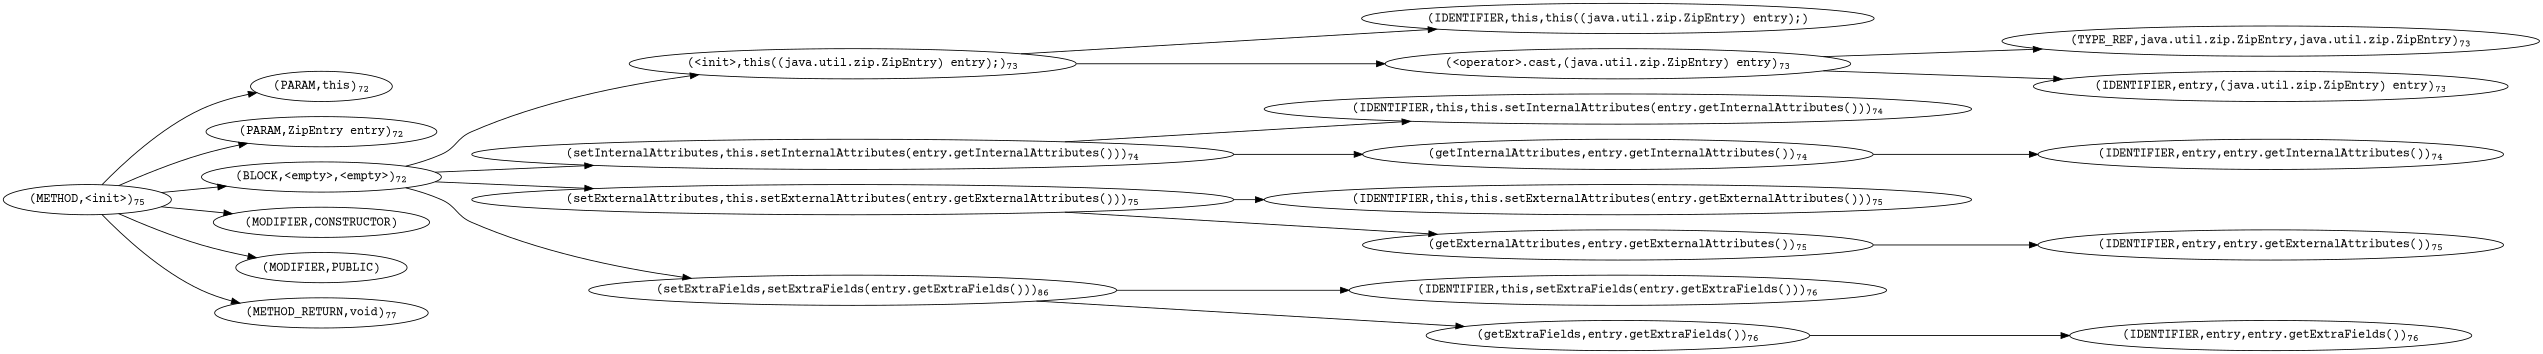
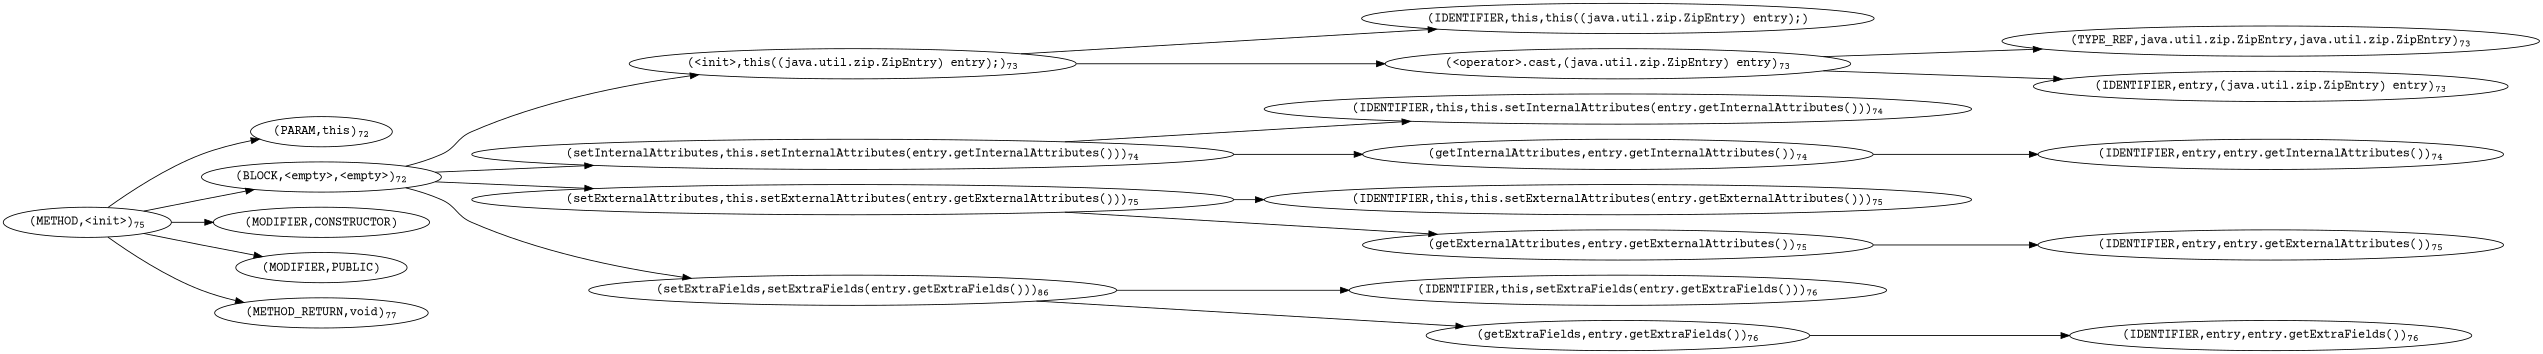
node "(PARAM,ZipEntry entry)": removed
